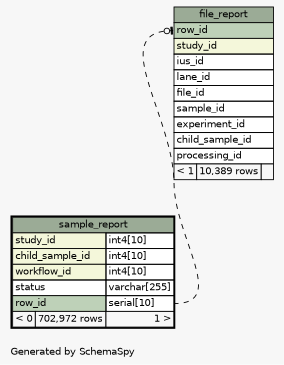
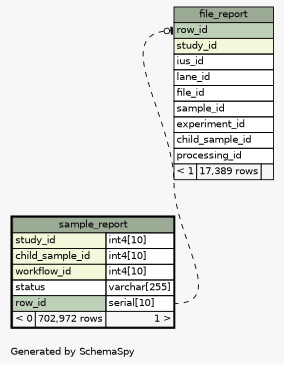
node "file_report": text "10,389 rows" -> "17,389 rows"
